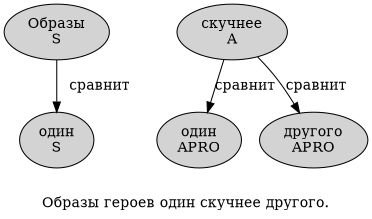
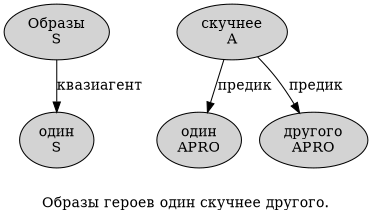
edge "Образы S" -> "один S": label "сравнит" -> "квазиагент"
edge "скучнее A" -> "один APRO": label "сравнит" -> "предик"
edge "скучнее A" -> "другого APRO": label "сравнит" -> "предик"
